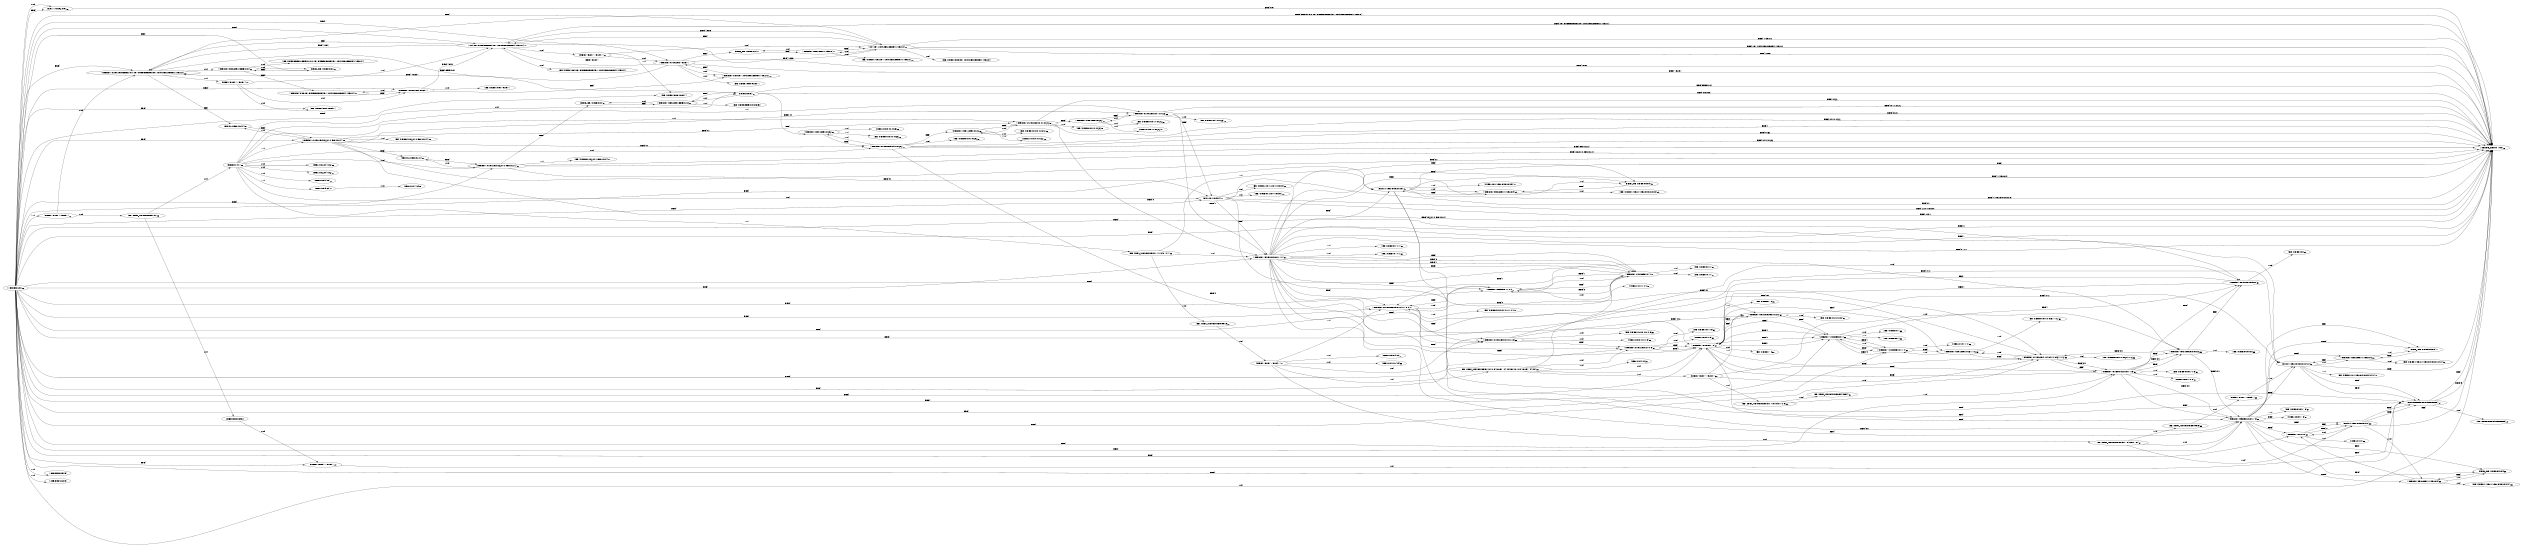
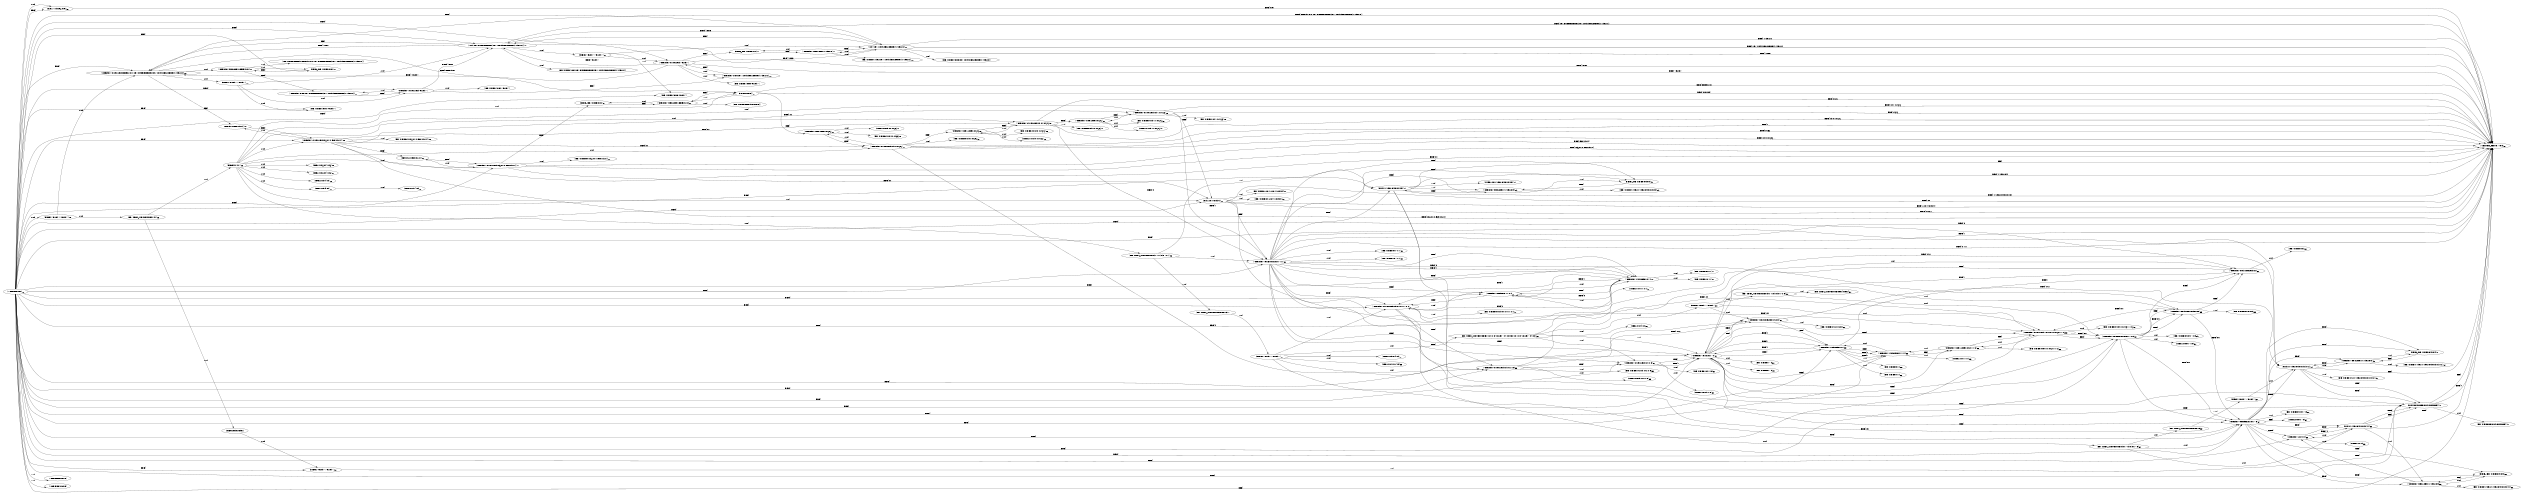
edge "(<operator>.lessThan,i < f)" -> "(<operator>.subtraction,f - i - 1)": added, label "CDG:"
edge "(METHOD,main)" -> "(METHOD_RETURN,void)": label "AST: " -> "CFG: "
